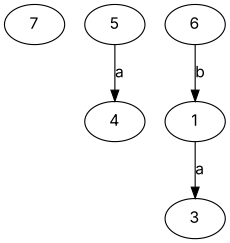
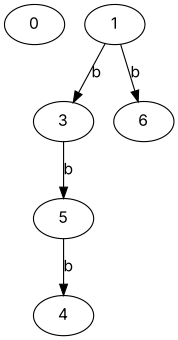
node "7": label "7" -> "0"
edge "6" -> "1": reversed
edge "5" -> "4": label "a" -> "b"
edge "3" -> "5": added, label "b"
edge "1" -> "3": label "a" -> "b"
